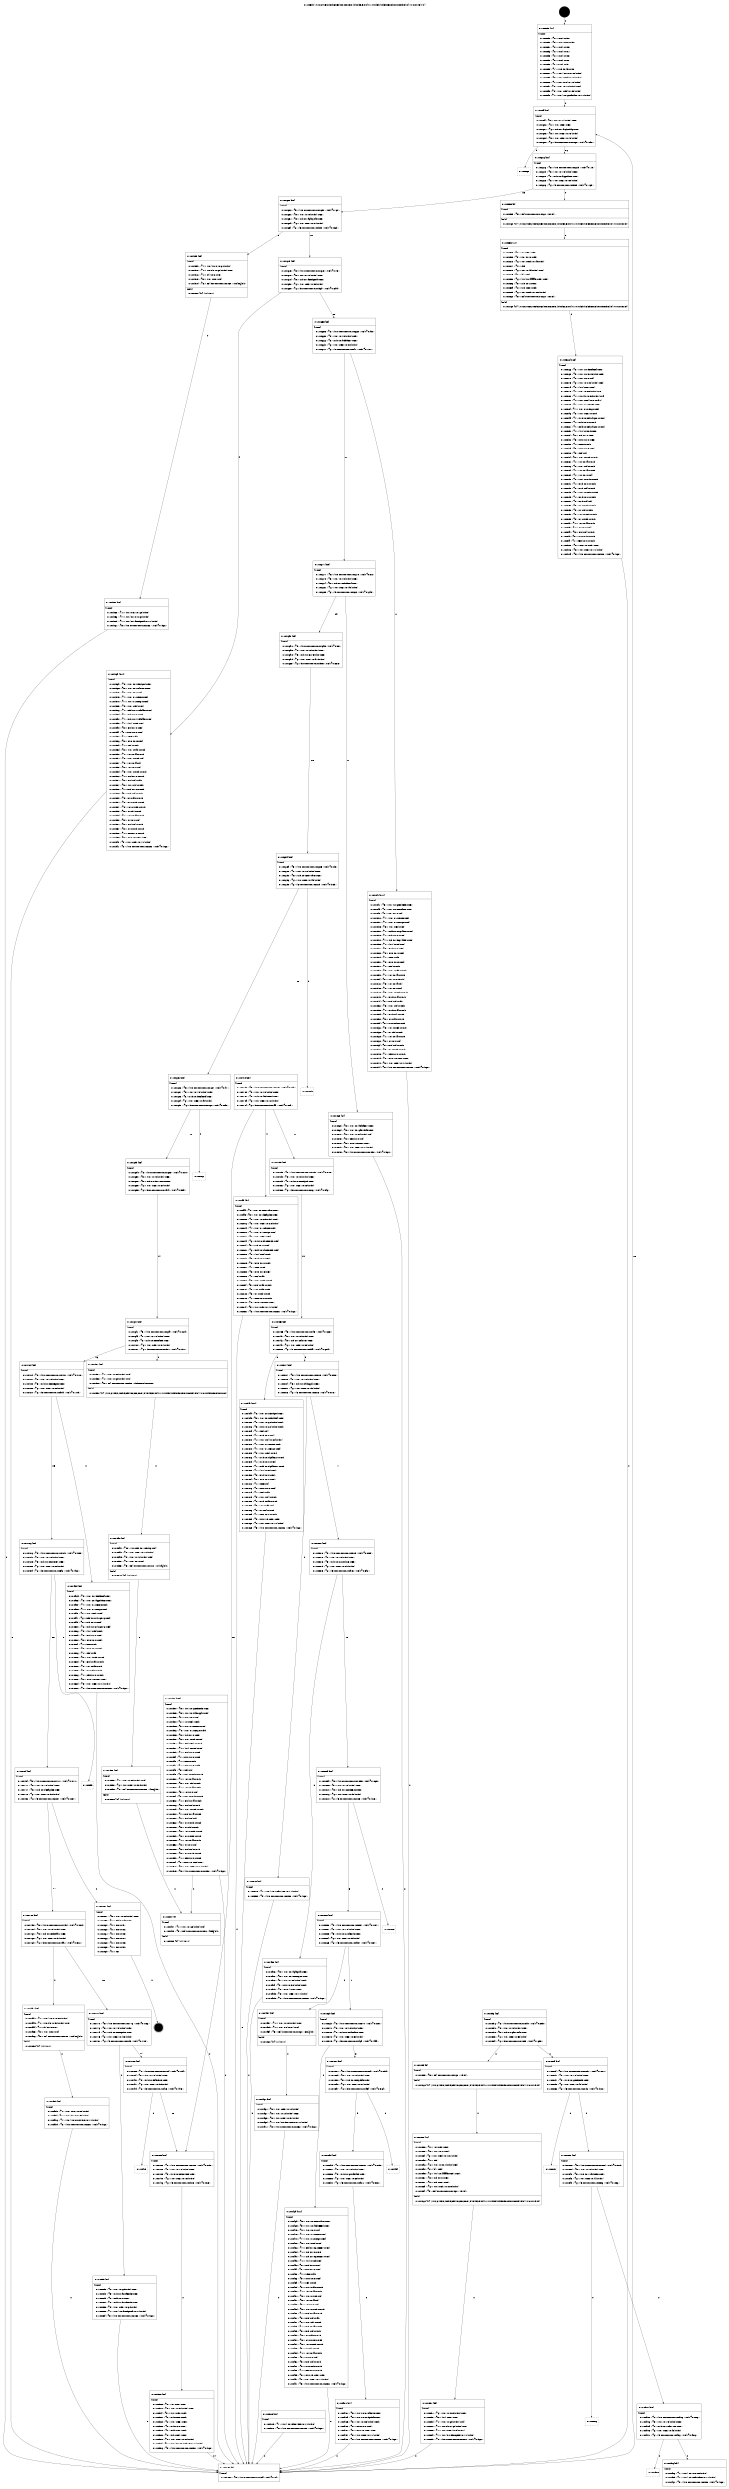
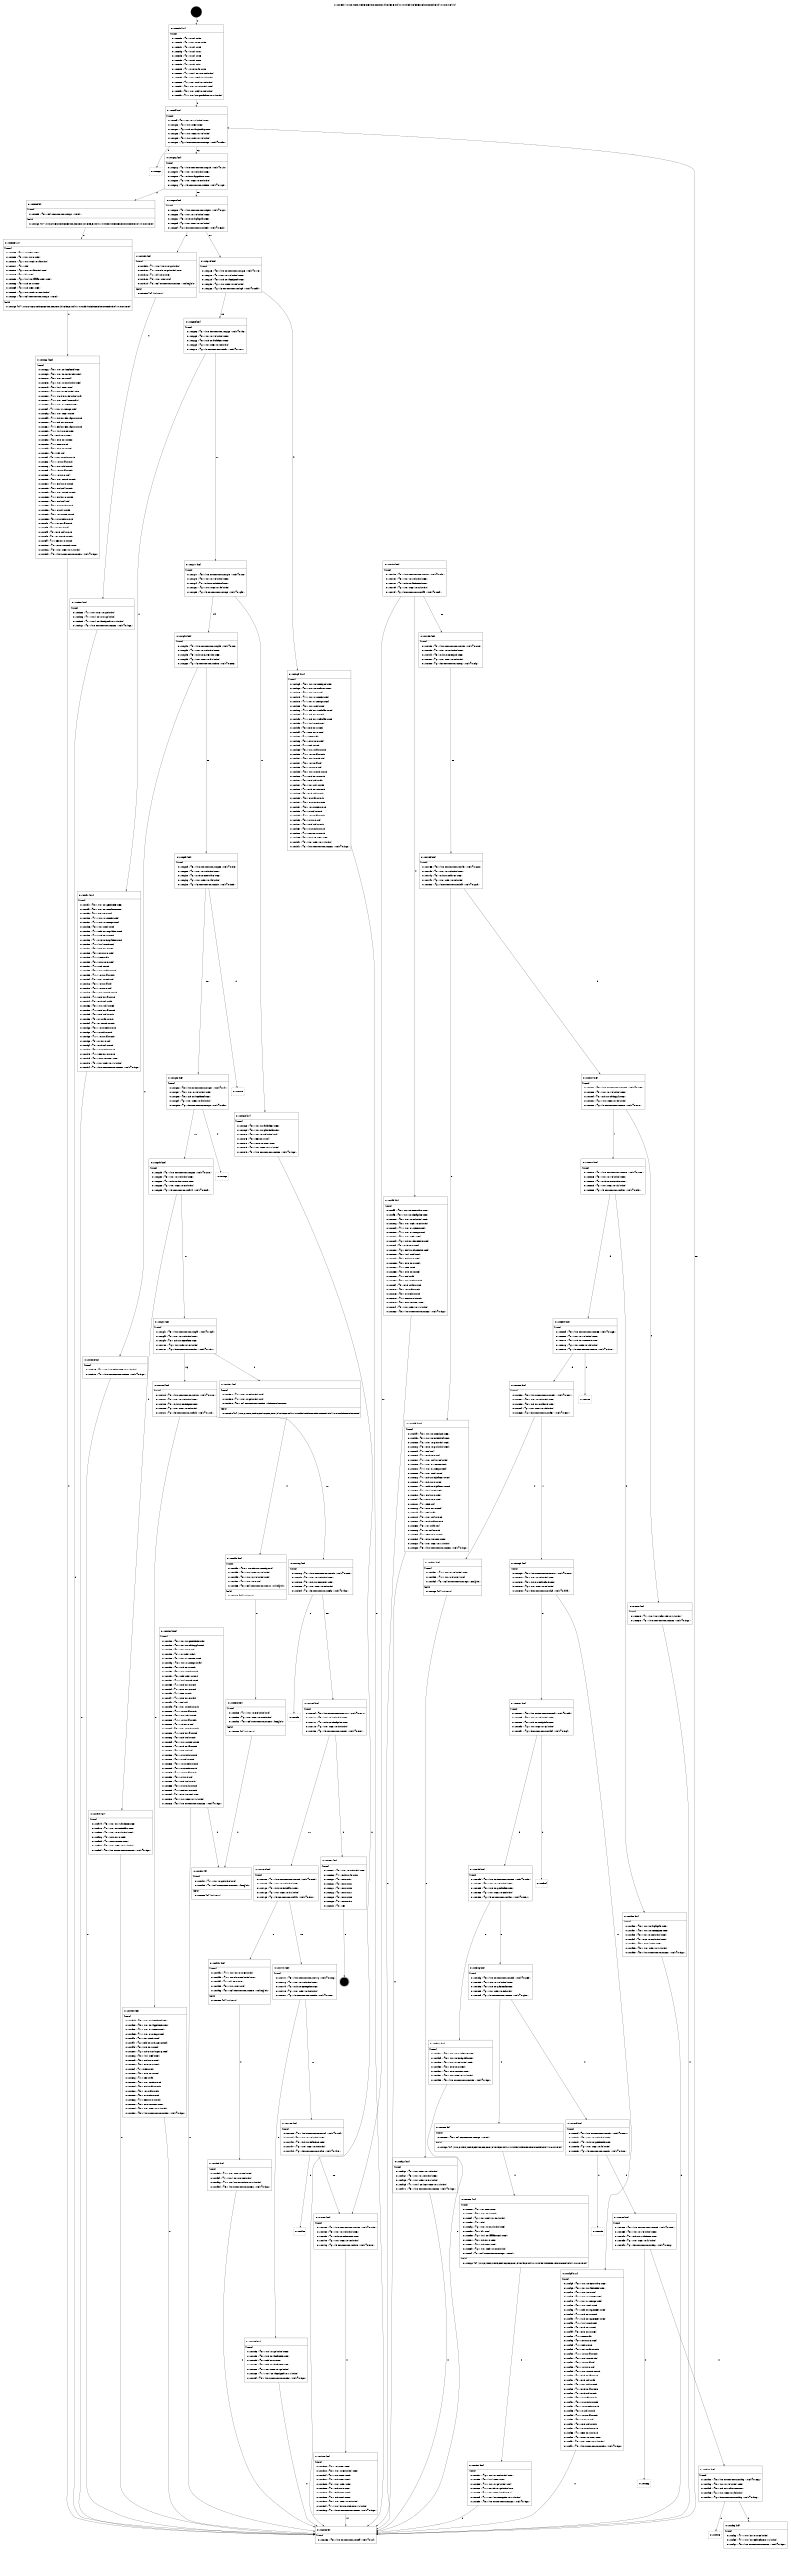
edge "0x401690 [25]" -> "0x401b0e [12]": added, label "1"
node "0x401979 [27]": added
edge "0x40189d [25]" -> "0x4018b6 [25]": added, label "2"
